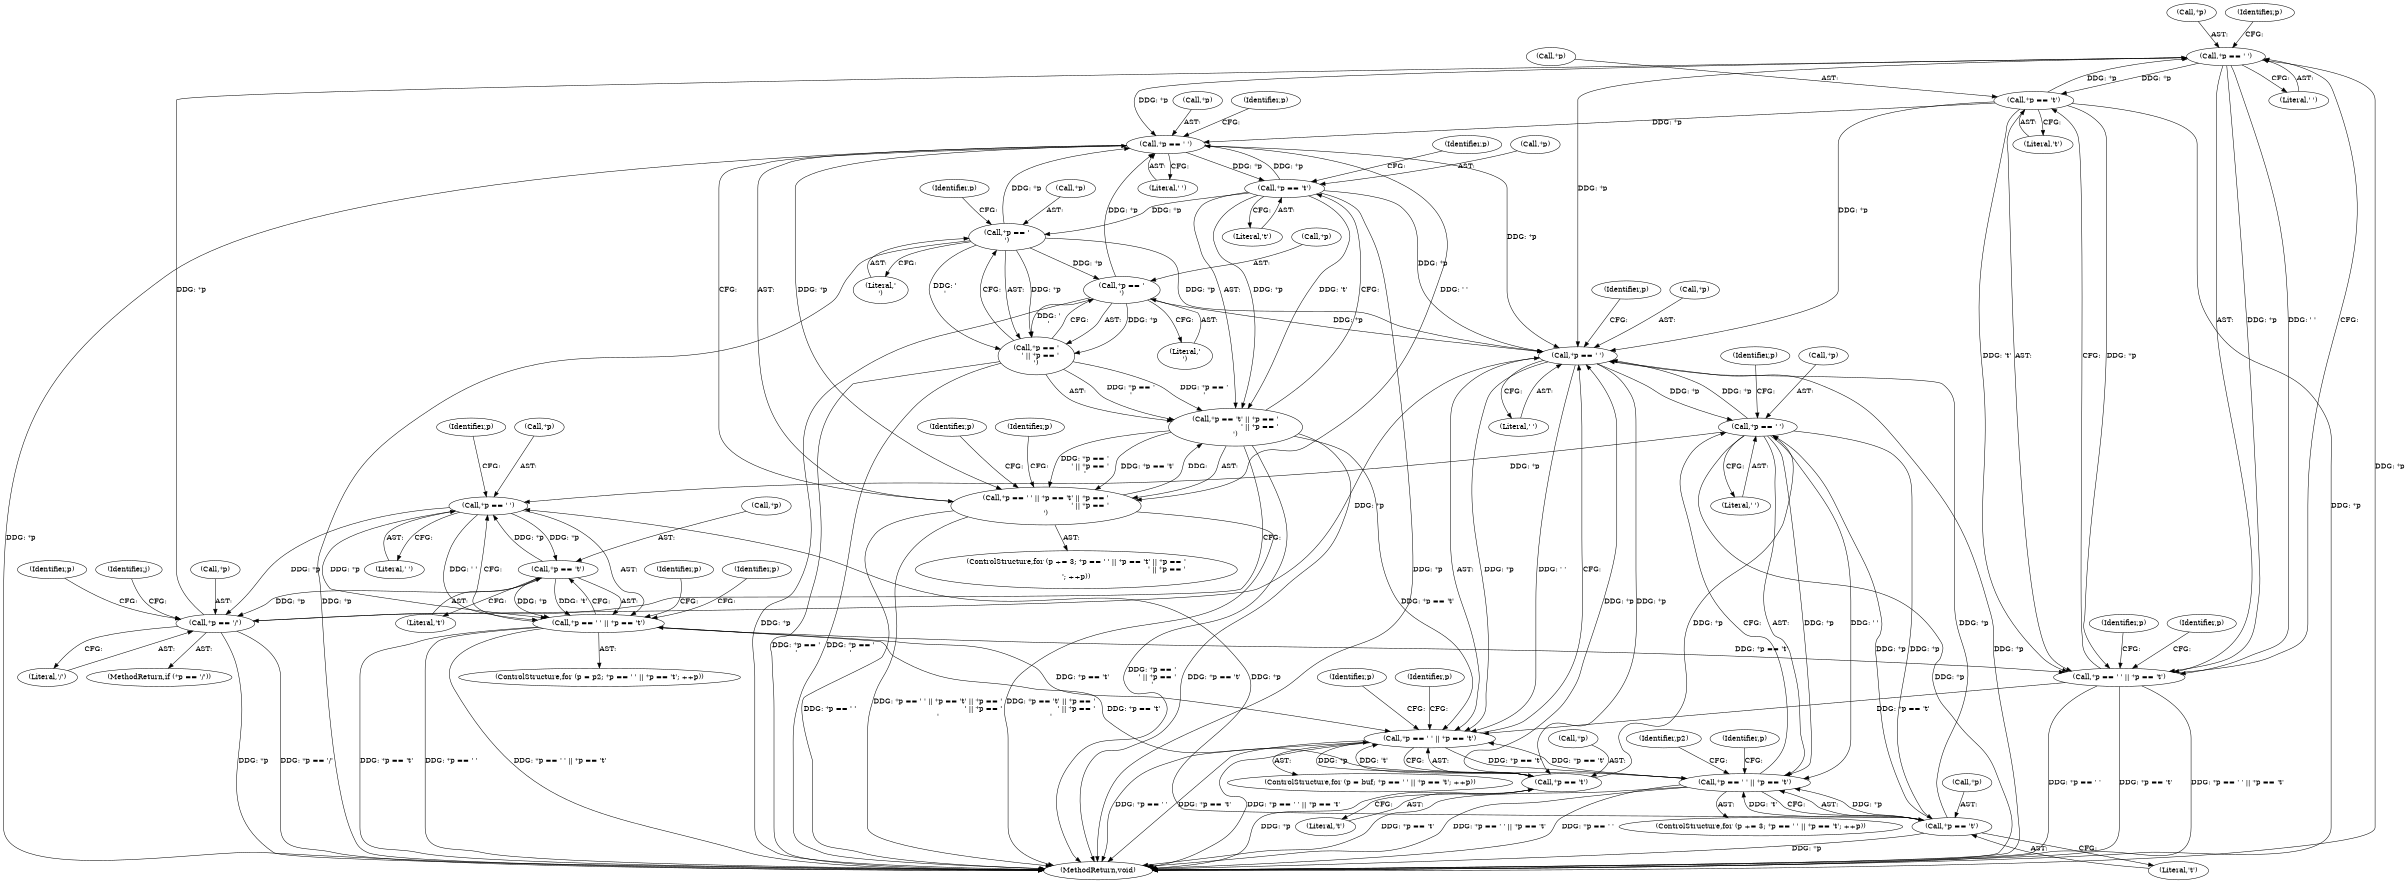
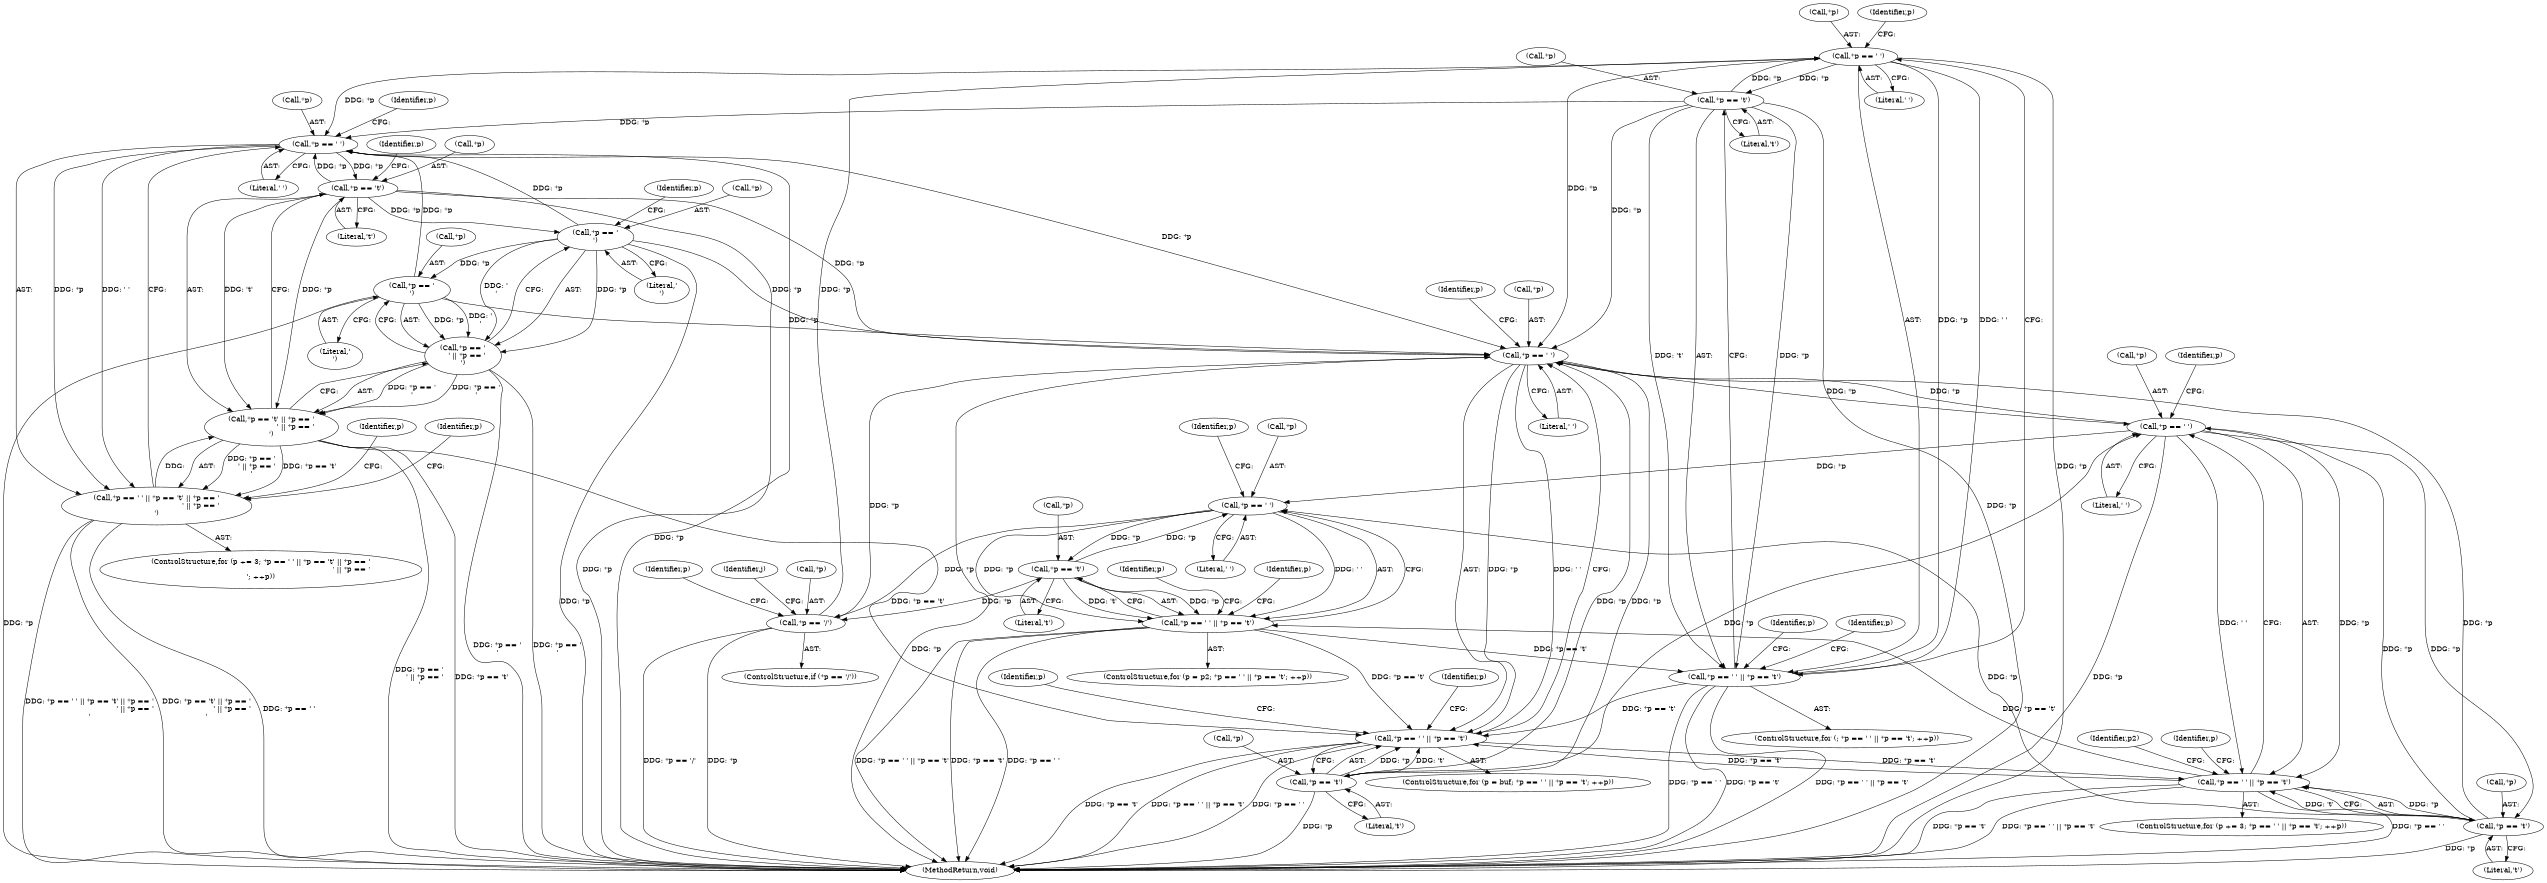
edge "(Call,*p == 't' || *p == ' ' || *p == ' ')" -> "(Call,*p == '/')": now "(Call,*p == 't' || *p == ' ' || *p == ' ')" -> "(Call,*p == ' ' || *p == ' ')"
node "(Literal,'/')": removed
node "(MethodReturn,if (*p == '/'))": label "(MethodReturn,if (*p == '/'))" -> "(ControlStructure,if (*p == '/'))"
node "(ControlStructure,for (; *p == ' ' || *p == 't'; ++p))": added
